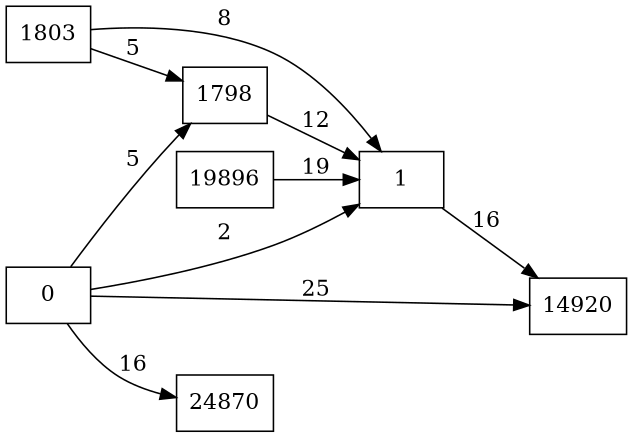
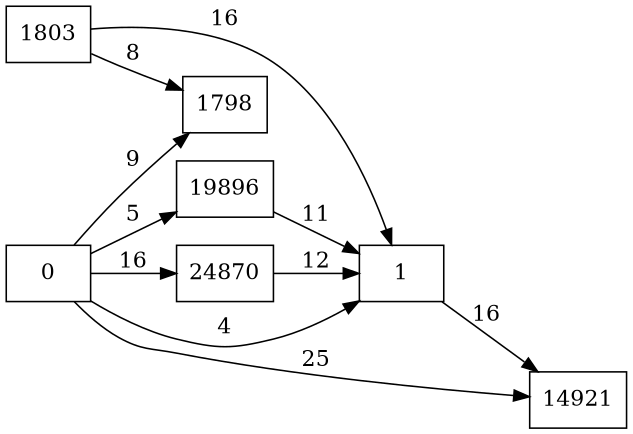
edge "1803" -> "1": label "8" -> "16"
edge "1803" -> "1798": label "5" -> "8"
edge "1798" -> "1": now "24870" -> "1"
edge "0" -> "1798": label "5" -> "9"
edge "19896" -> "1": label "19" -> "11"
edge "0" -> "1": label "2" -> "4"
edge "0" -> "19896": added, label "5"
node "14920": label "14920" -> "14921"
